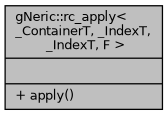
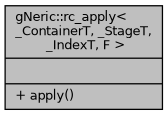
node "gNeric::rc_apply<": text "_ContainerT, _IndexT," -> "_ContainerT, _StageT,"
